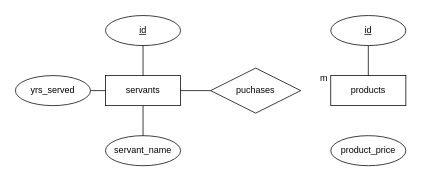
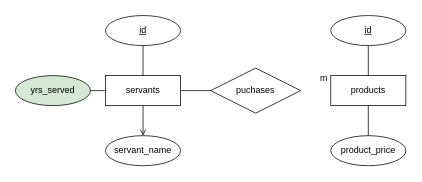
node "yrs_served": fillcolor #ffffff -> #d5e8d4
edge "products" -- "product_price": added
edge "servants" -- "servant_name": arrowhead none -> open
